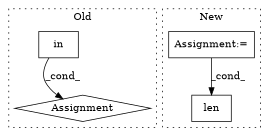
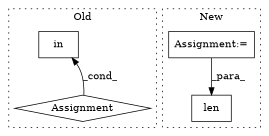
edge "Assignment:=" -> "len": label "_cond_" -> "_para_"
edge "in" -> "Assignment": reversed
